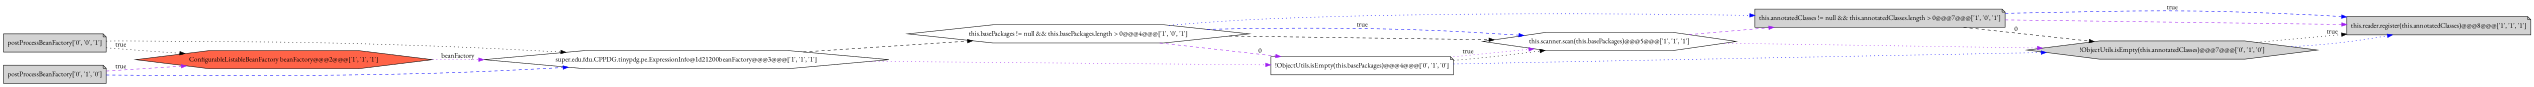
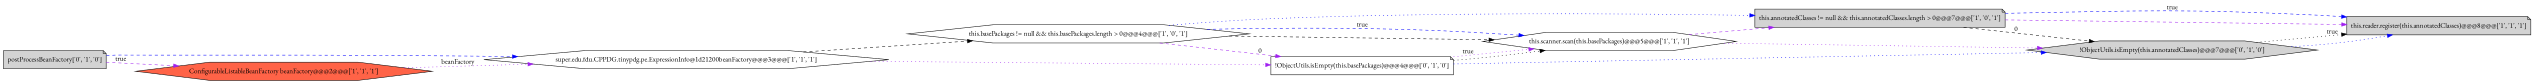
node "postProcessBeanFactory['0', '0', '1']": removed
